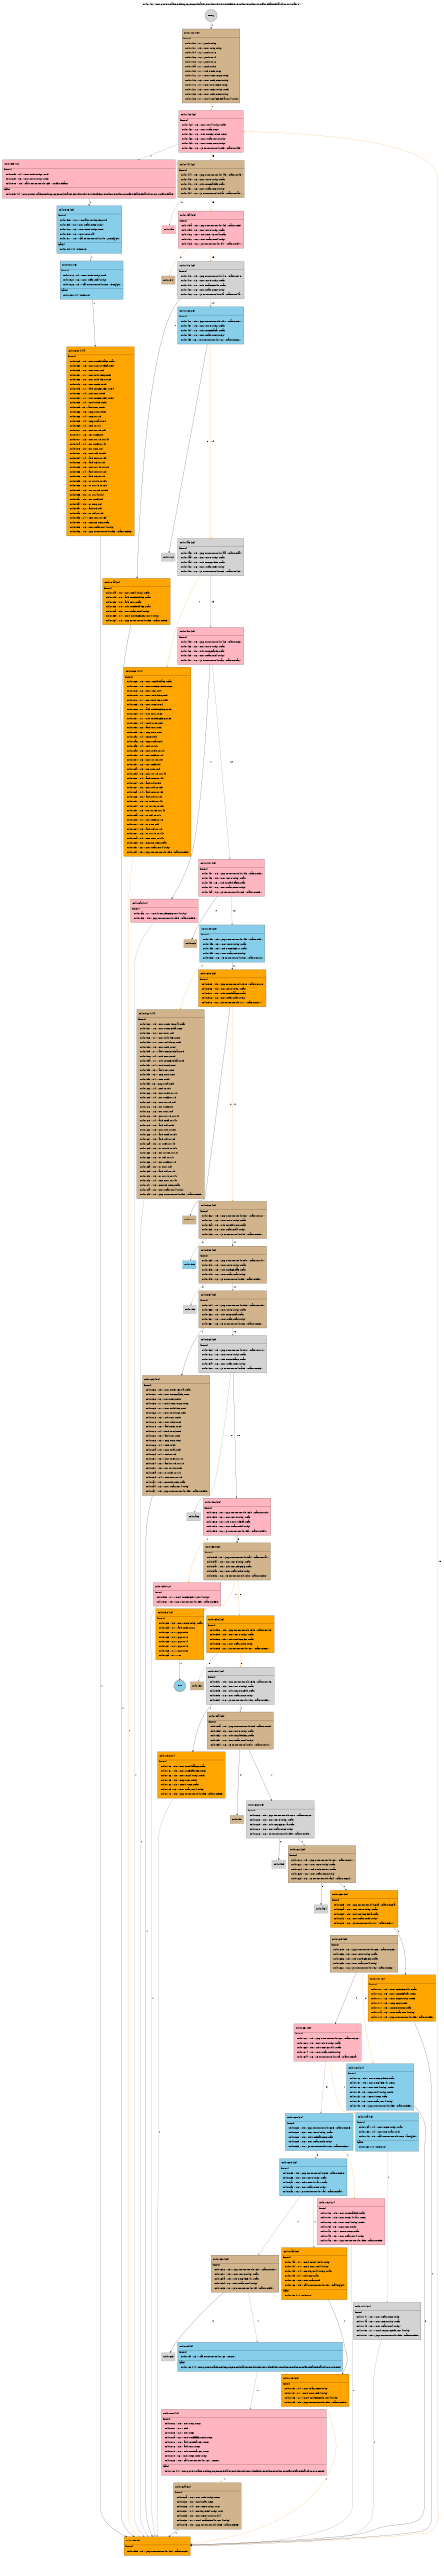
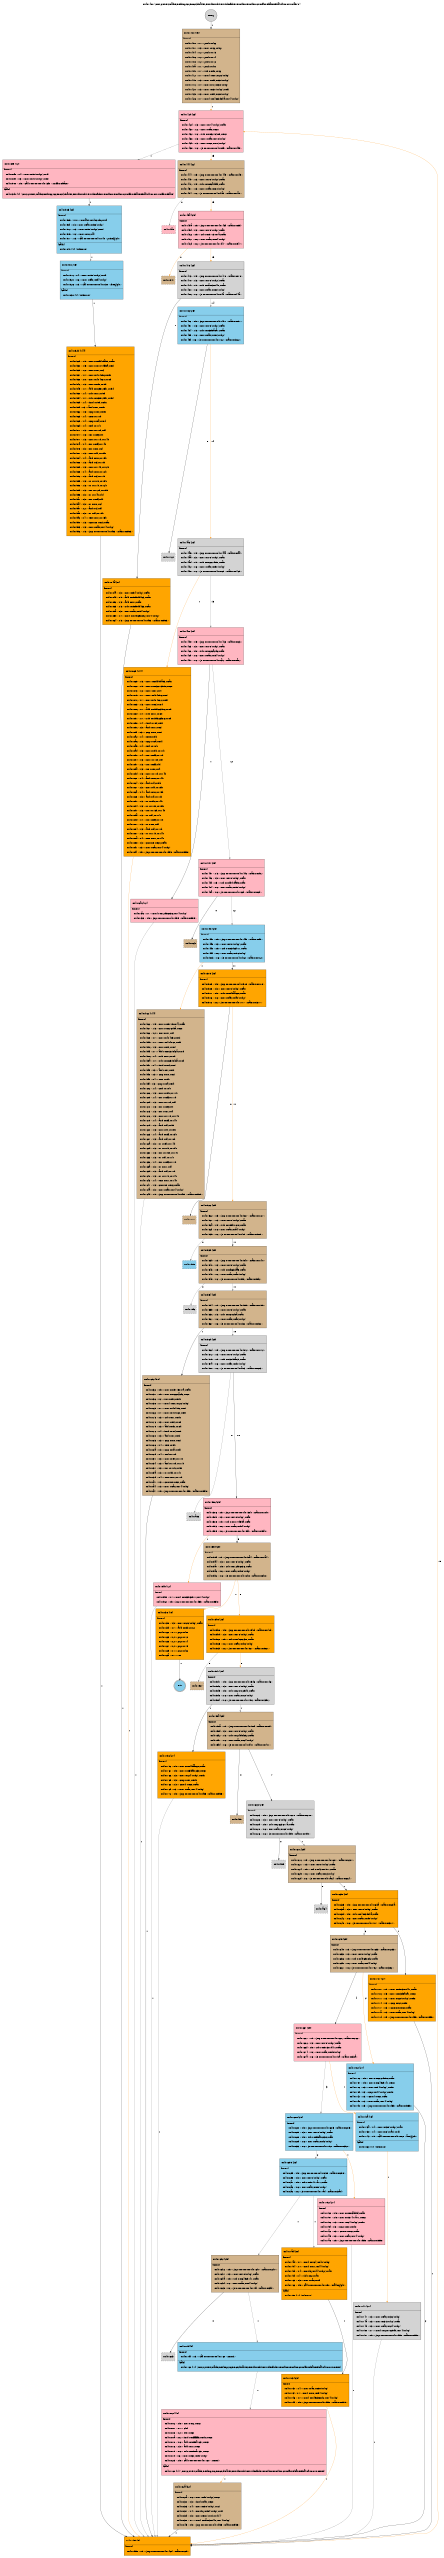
edge "0x401635 [25]" -> "0x40164e [25]": added, label "6"
